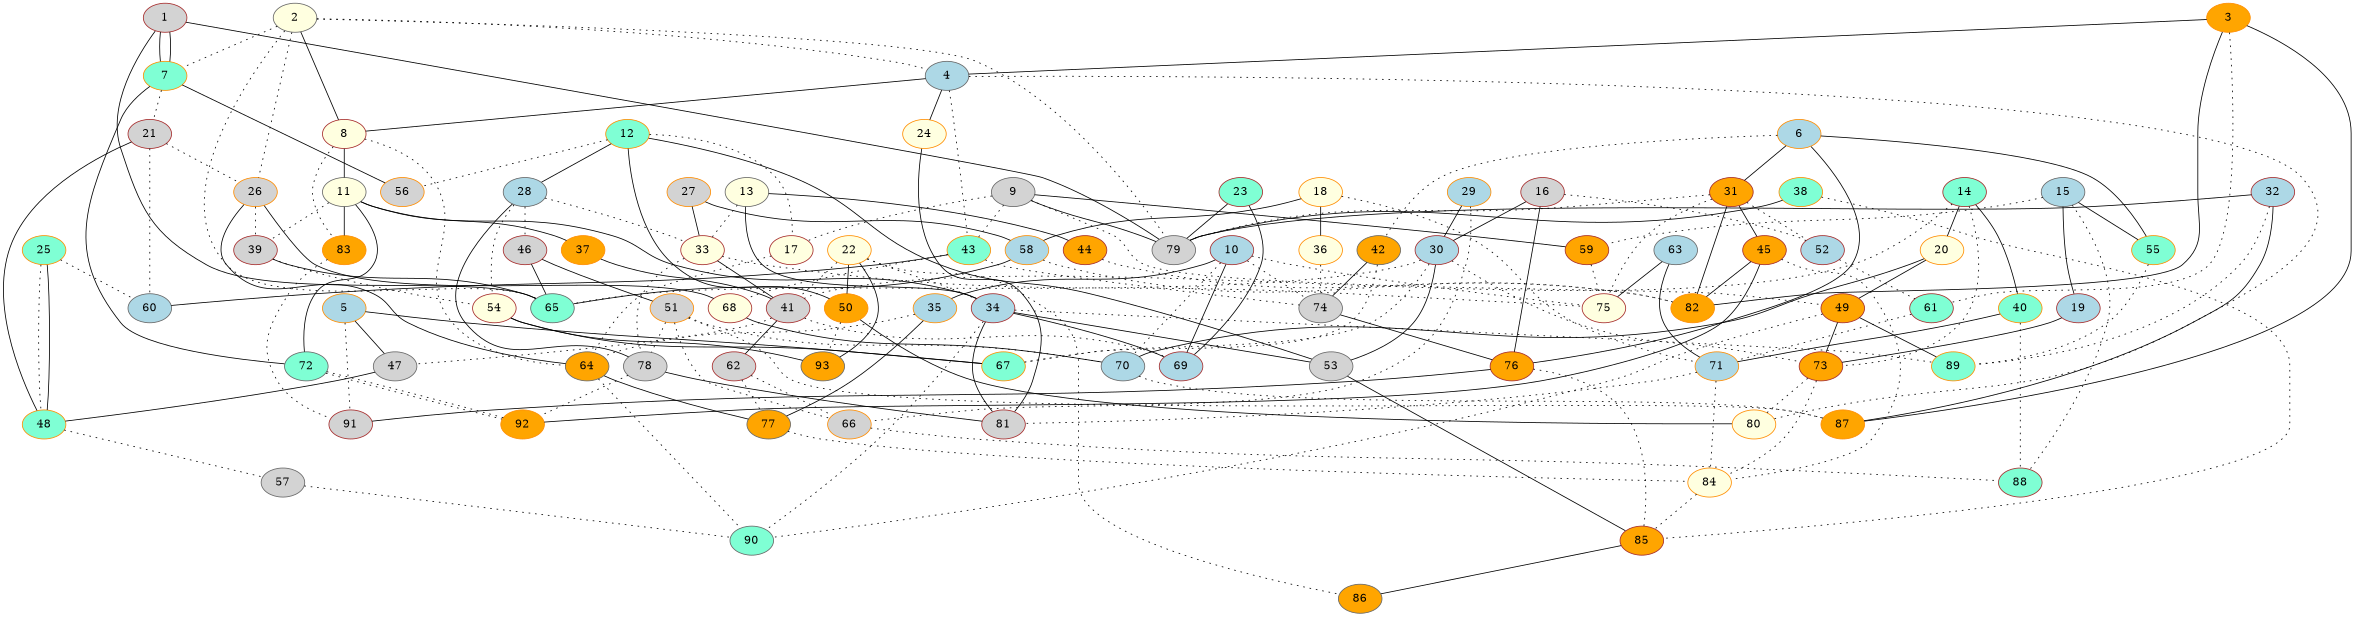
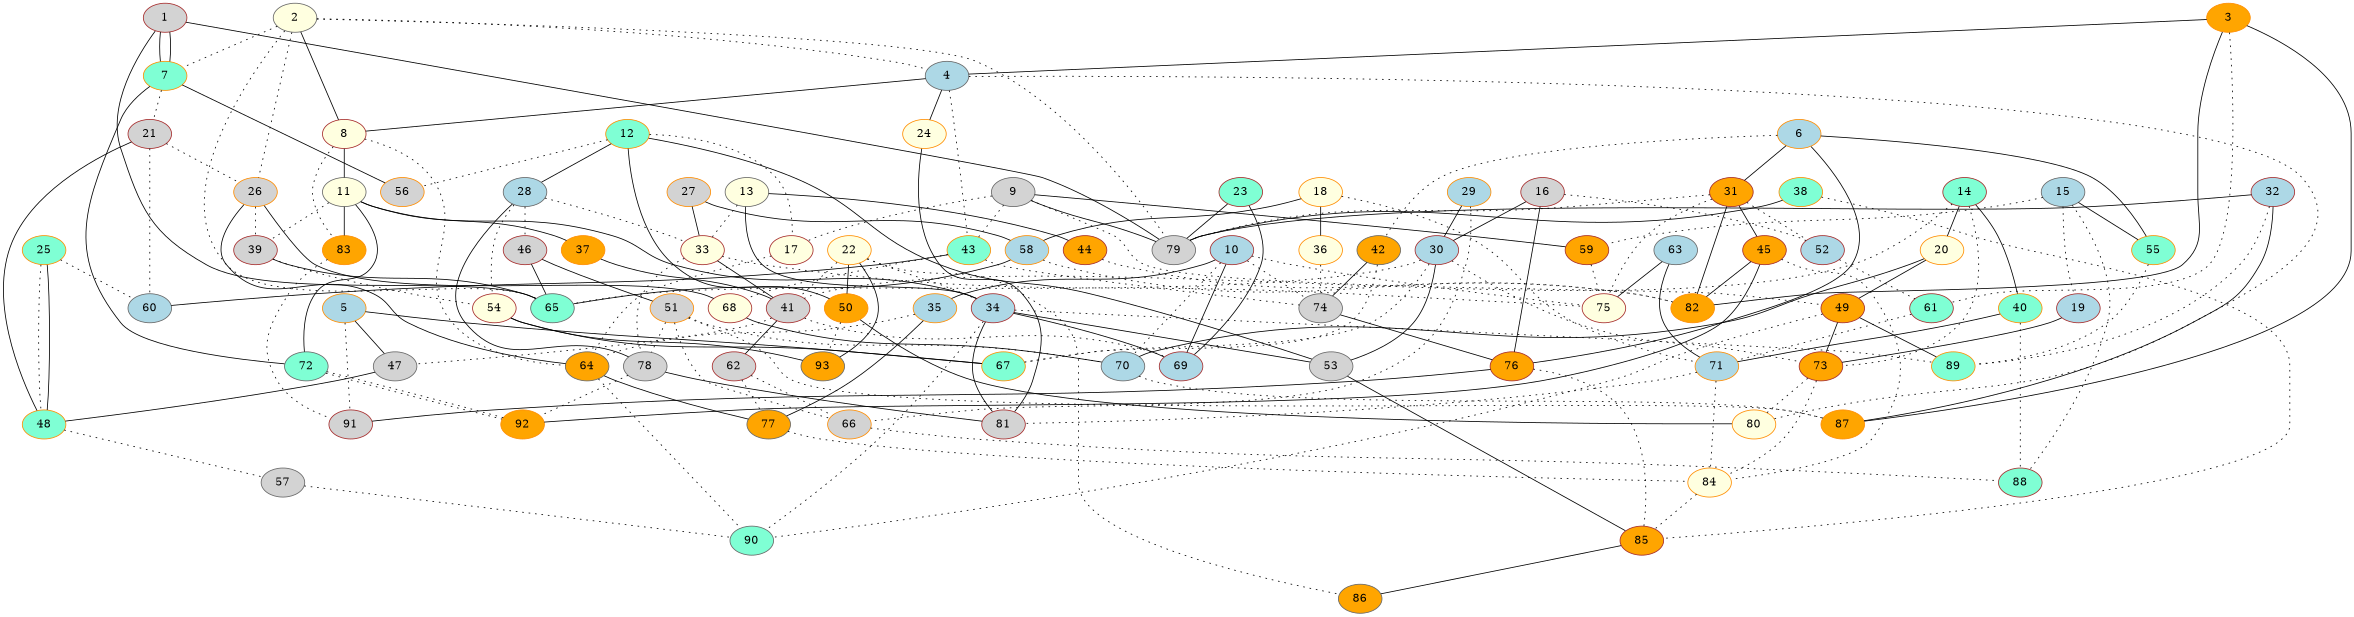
edge "15" -- "19": style solid -> dotted
